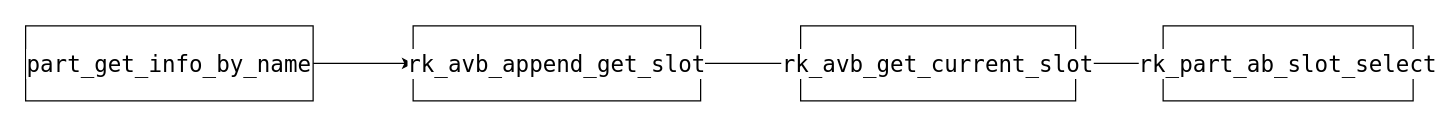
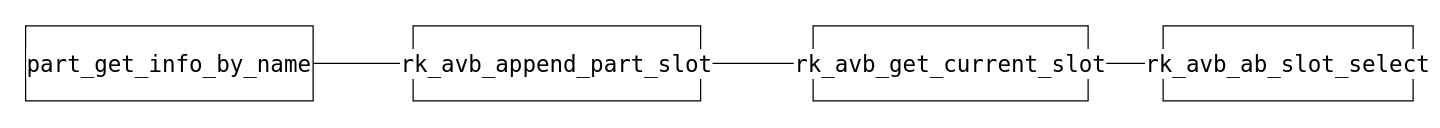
node "rk_avb_append_get_slot": label "rk_avb_append_get_slot" -> "rk_avb_append_part_slot"
node "rk_avb_get_current_slot": moved (938, 63) -> (951, 63)
node "rk_part_ab_slot_select": label "rk_part_ab_slot_select" -> "rk_avb_ab_slot_select"
